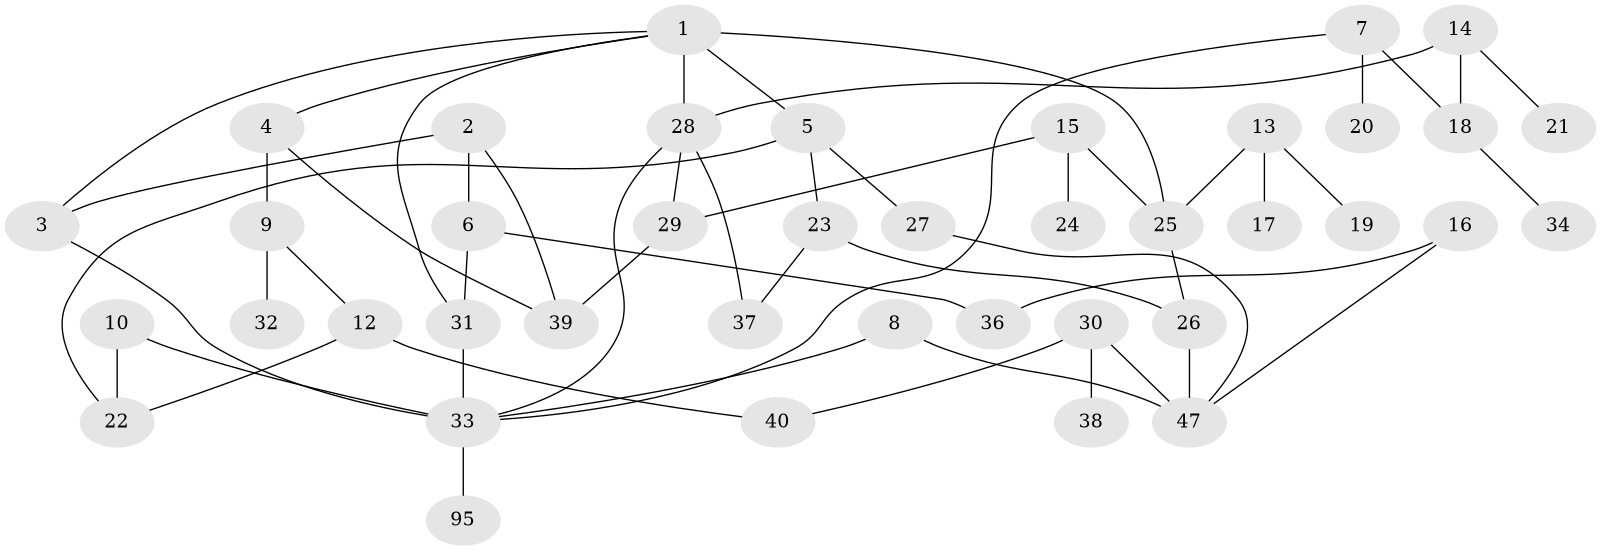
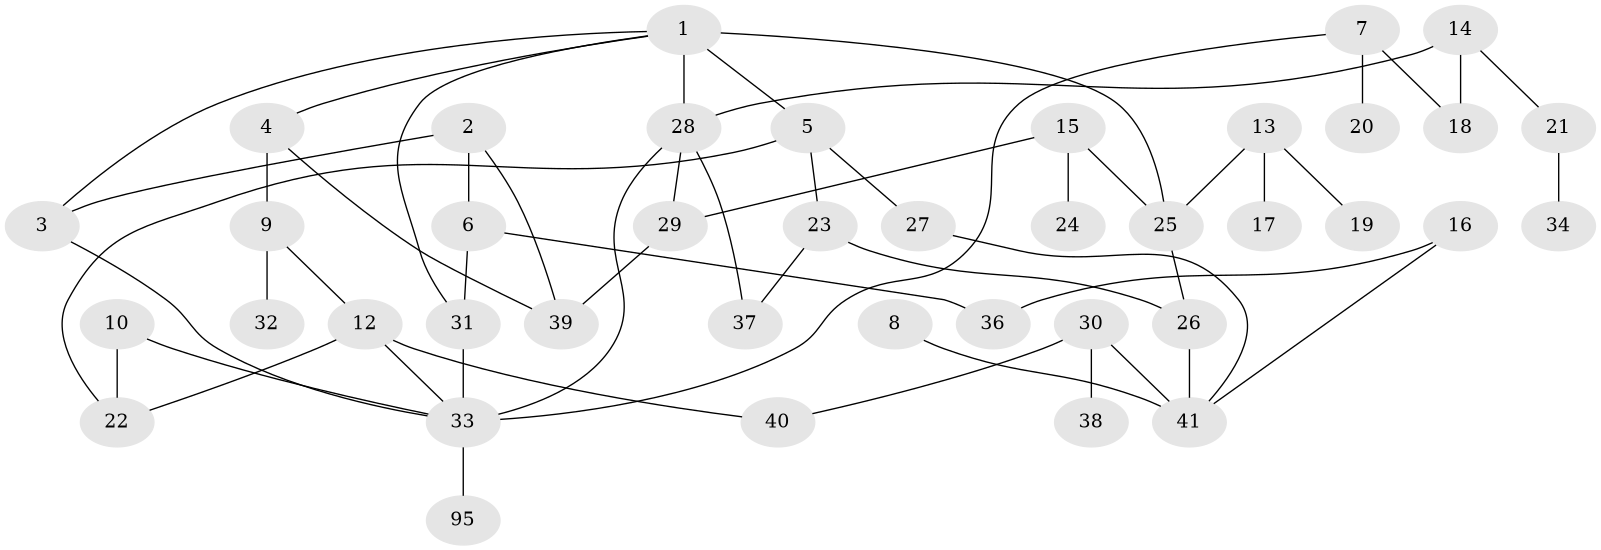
edge "18" -- "34": now "21" -- "34"
edge "8" -- "33": now "12" -- "33"
node "47": label "47" -> "41"
